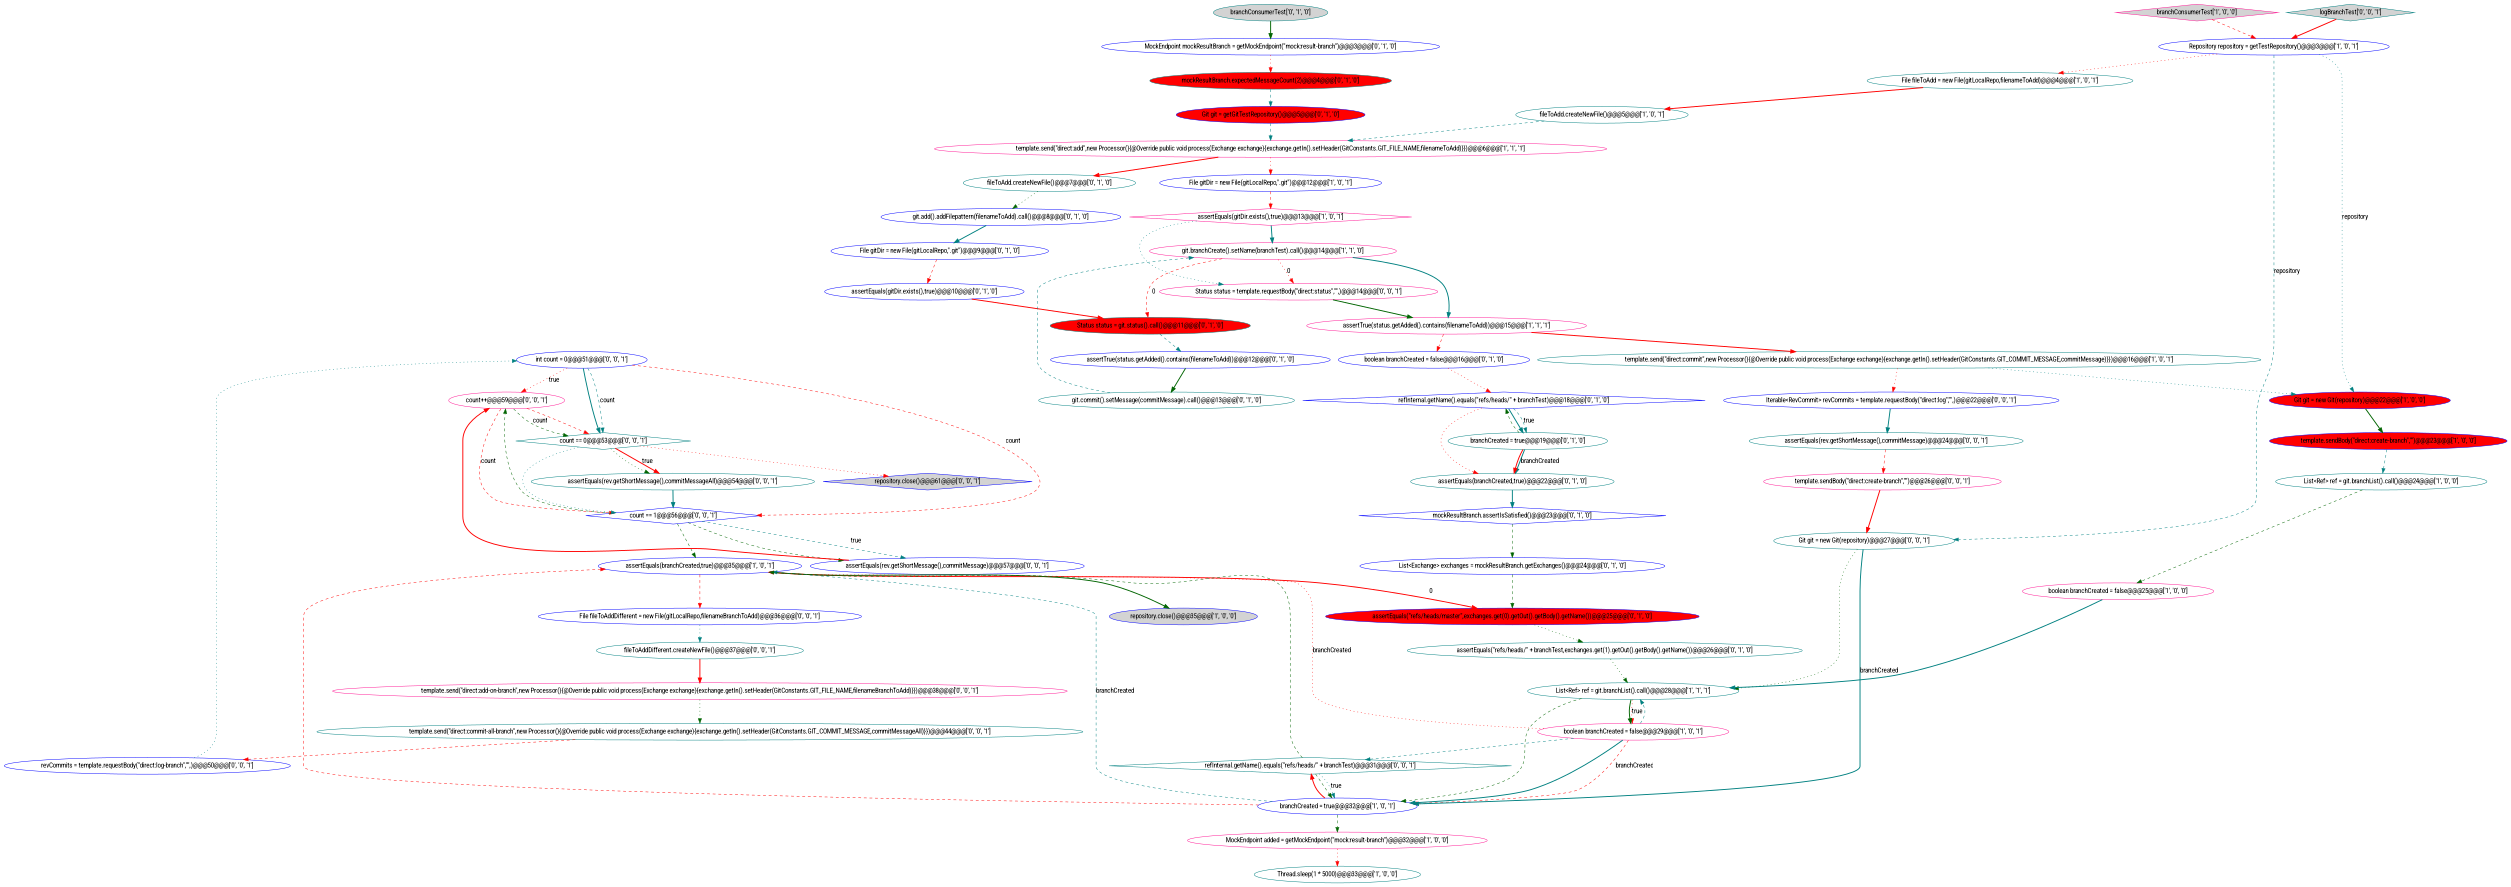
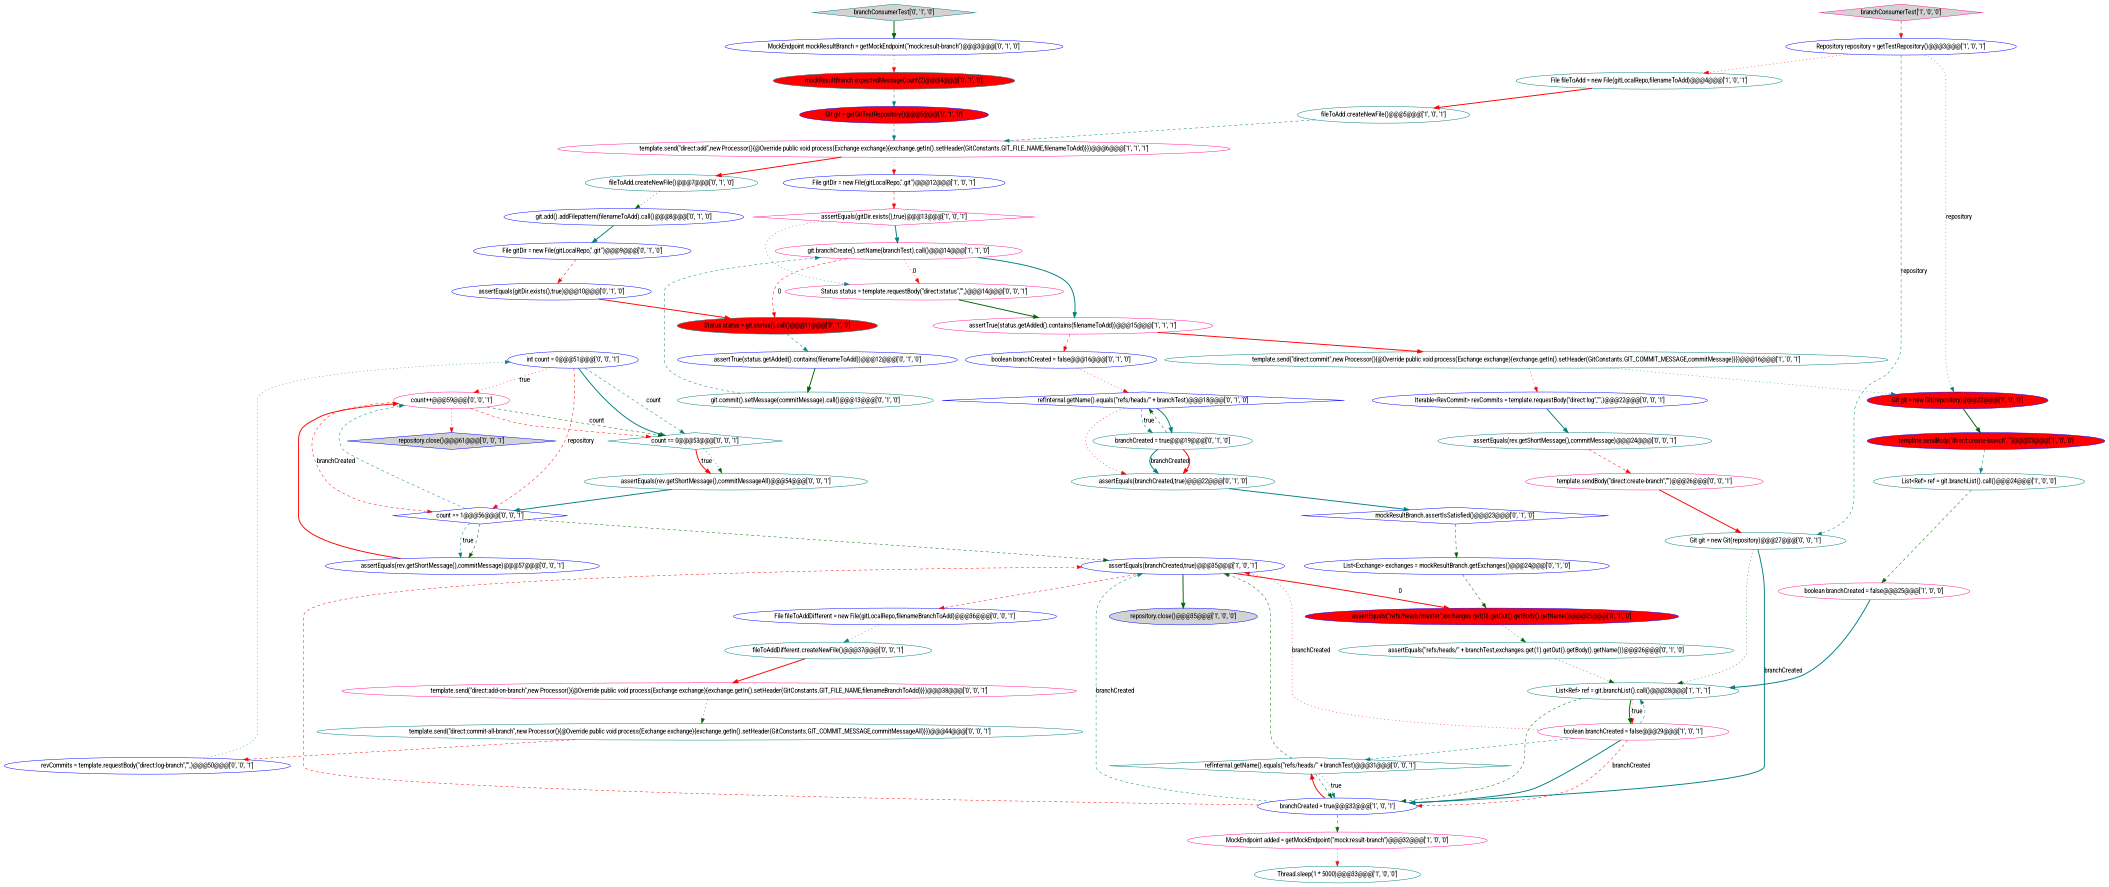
node "branchConsumerTest['0', '1', '0']": shape ellipse -> diamond
node "logBranchTest['0', '0', '1']": removed
edge "int count = 0@@@51@@@['0', '0', '1']" -> "count == 1@@@56@@@['0', '0', '1']": label "count" -> "repository"
edge "count++@@@59@@@['0', '0', '1']" -> "count == 1@@@56@@@['0', '0', '1']": label "count" -> "branchCreated"
edge "count == 0@@@53@@@['0', '0', '1']" -> "repository.close()@@@61@@@['0', '0', '1']": now "count++@@@59@@@['0', '0', '1']" -> "repository.close()@@@61@@@['0', '0', '1']"
edge "count == 0@@@53@@@['0', '0', '1']" -> "count == 1@@@56@@@['0', '0', '1']": removed
edge "count == 1@@@56@@@['0', '0', '1']" -> "count++@@@59@@@['0', '0', '1']": color darkgreen -> teal
